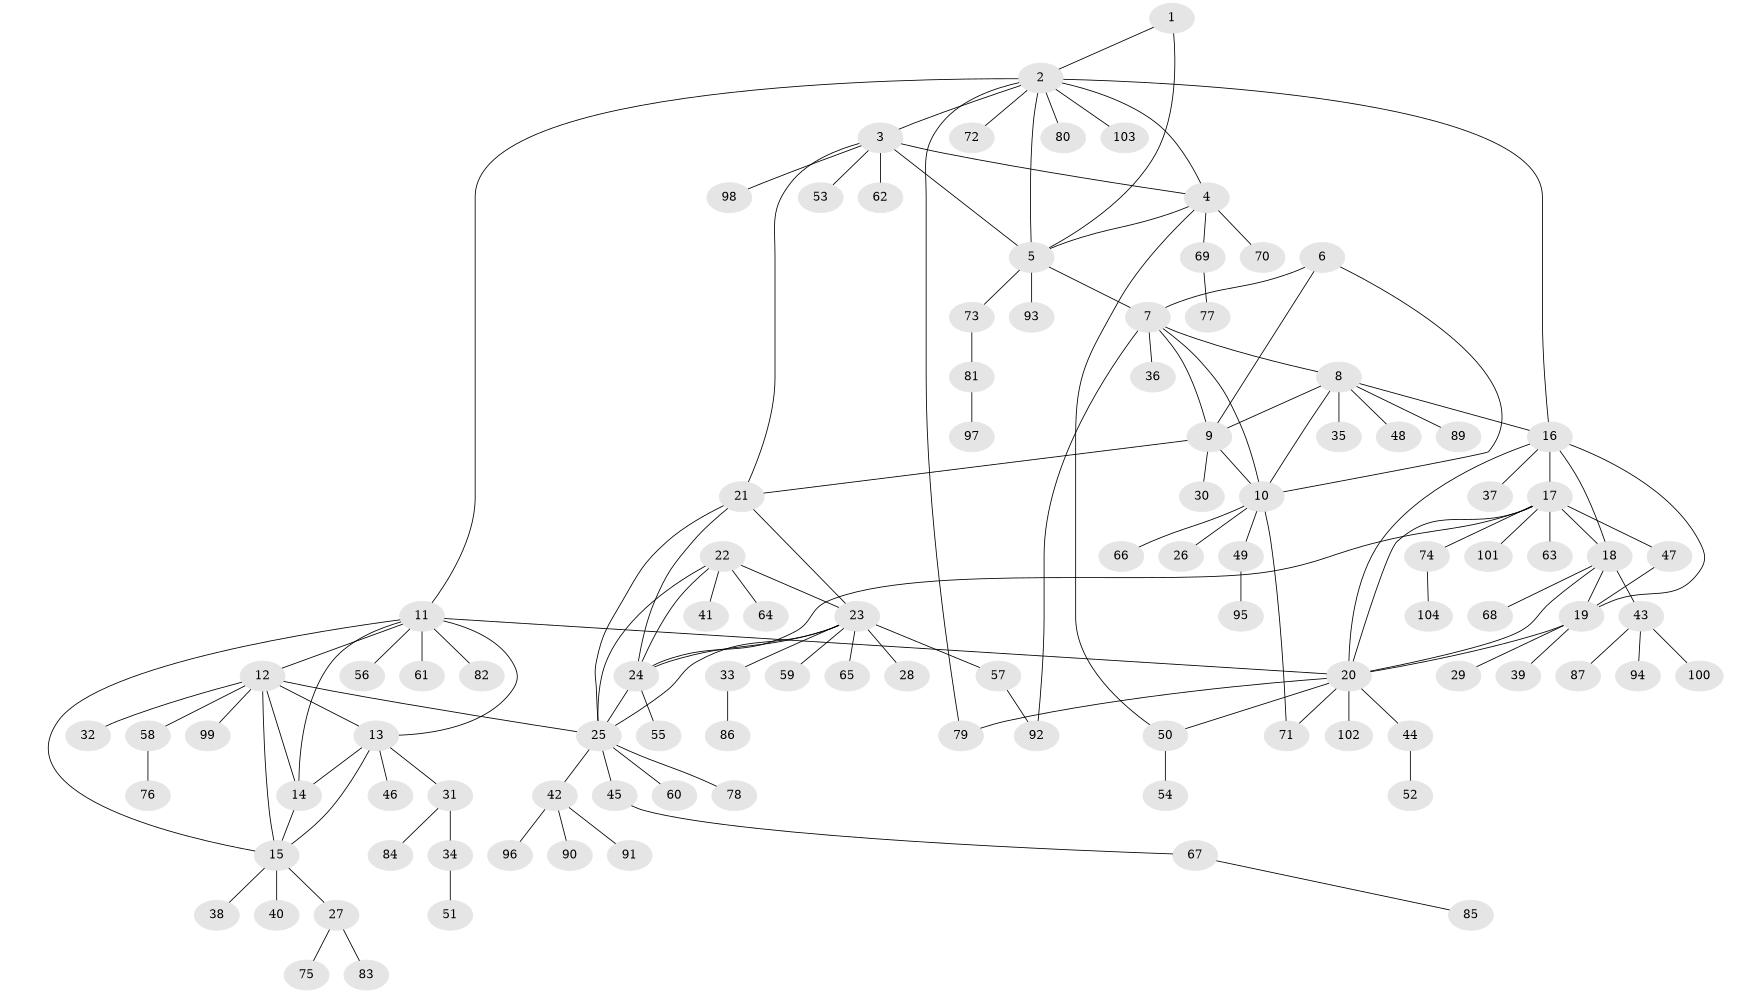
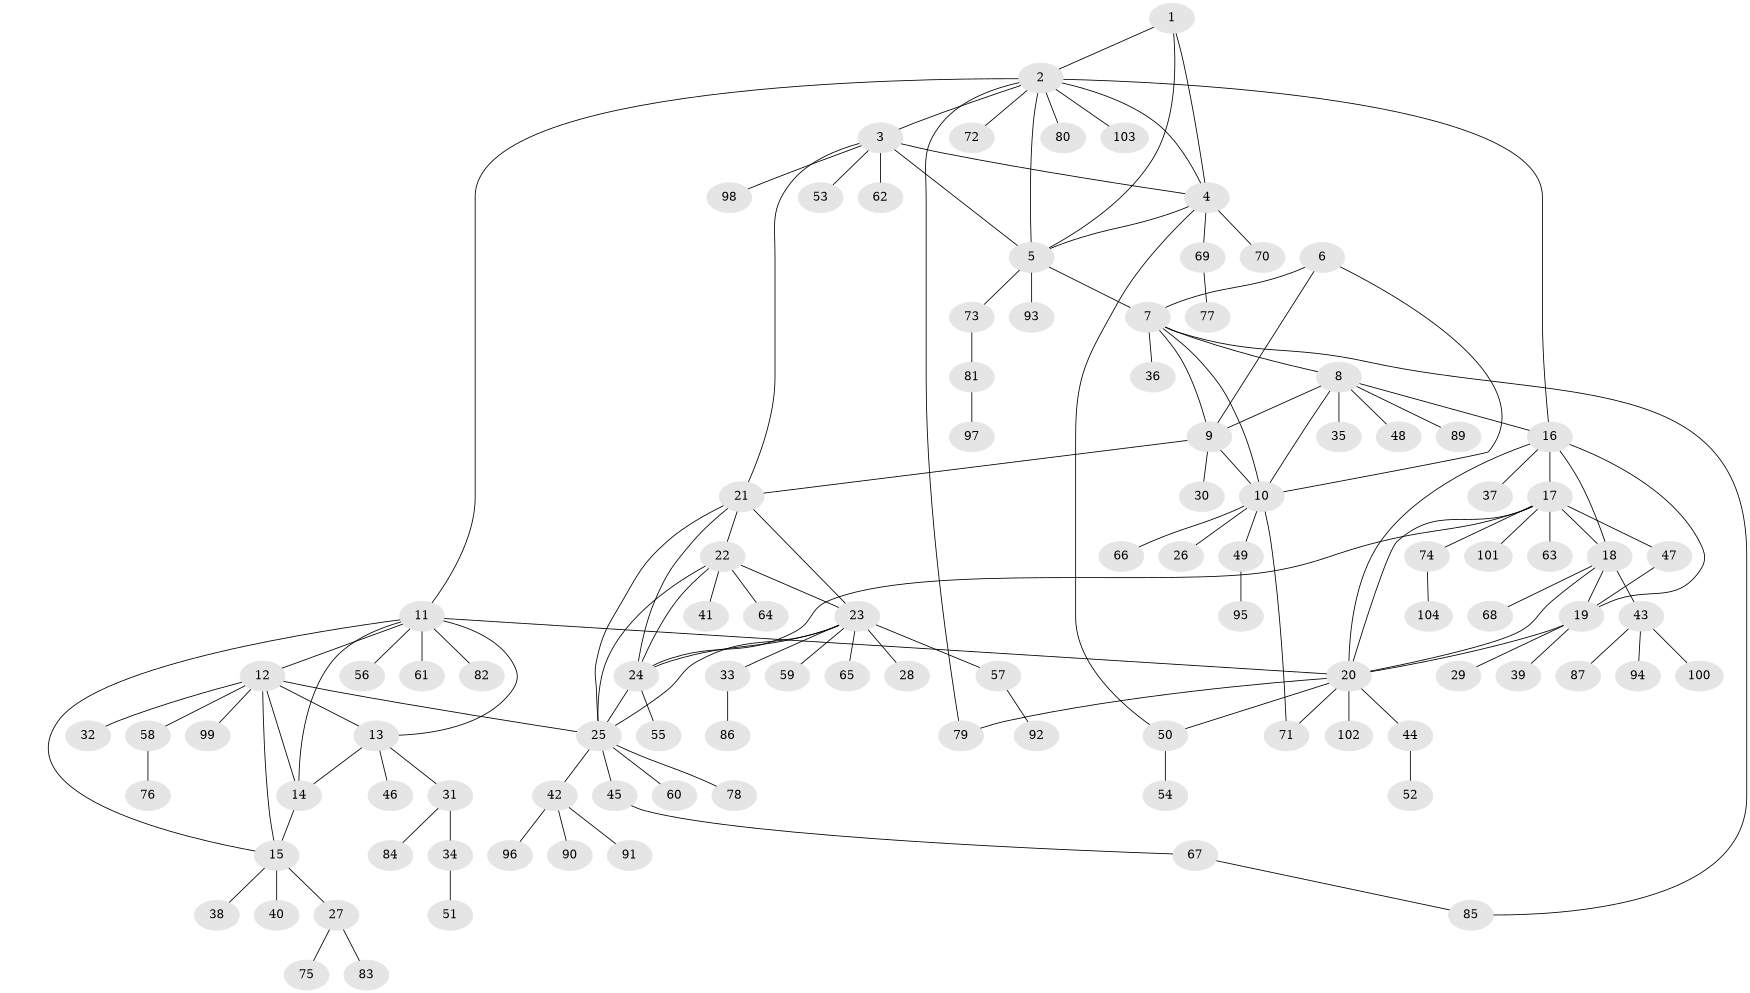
edge "1" -- "4": added
edge "7" -- "92": now "7" -- "85"
edge "21" -- "22": added
edge "13" -- "15": removed
